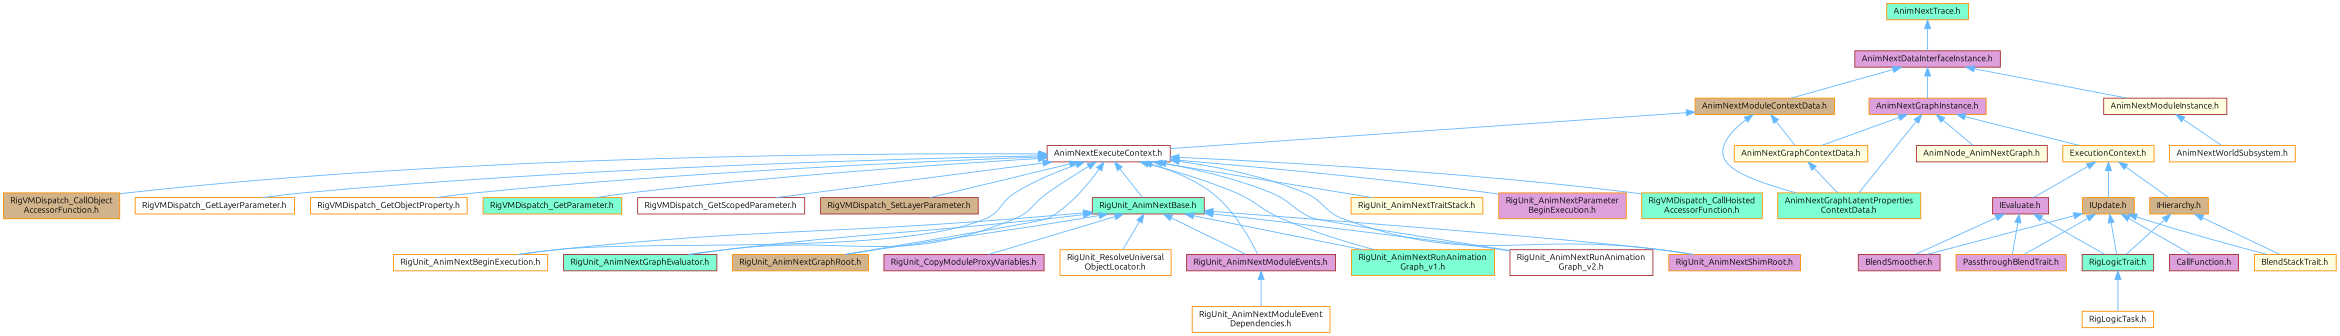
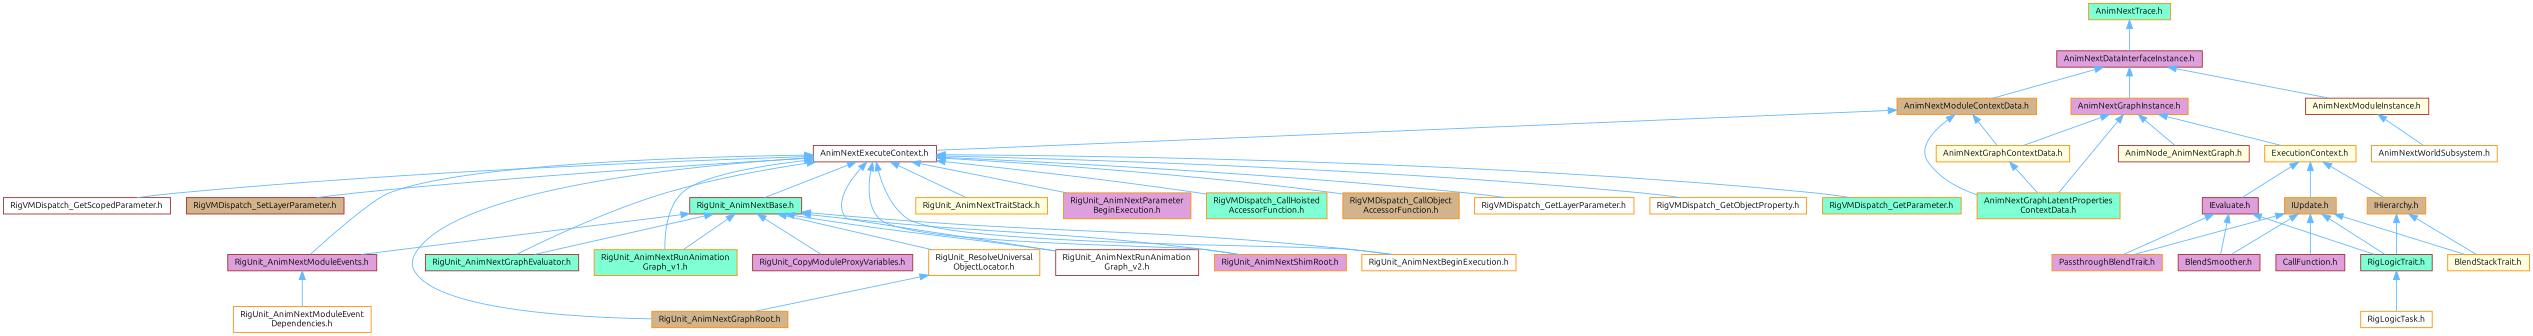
edge "RigUnit_AnimNextGraphRoot.h" -> "RigUnit_AnimNextBase.h": now "RigUnit_AnimNextGraphRoot.h" -> "RigUnit_ResolveUniversal ObjectLocator.h"
